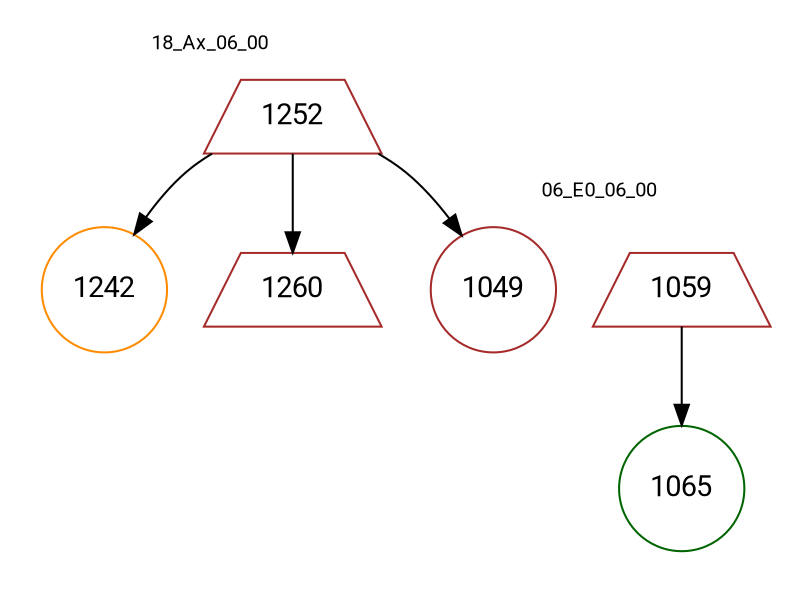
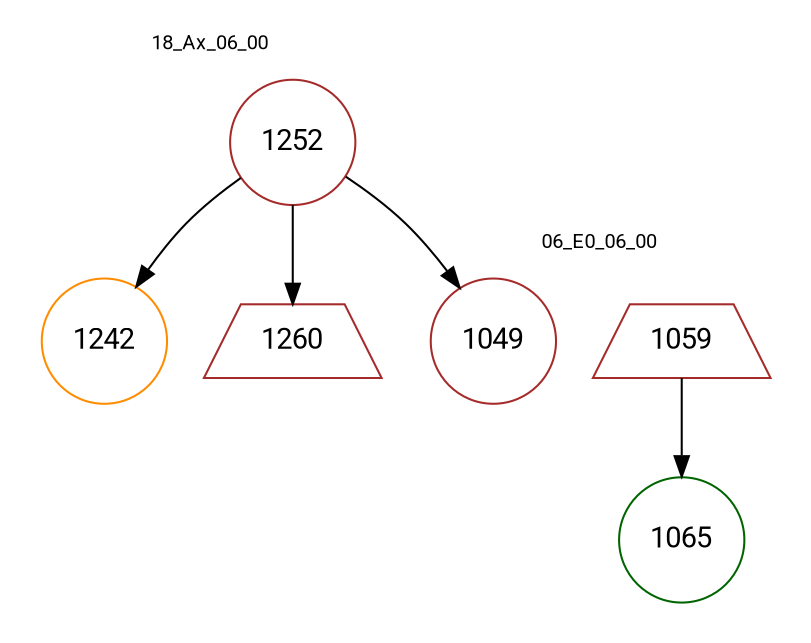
node "1252": shape trapezium -> circle
